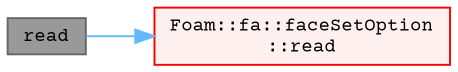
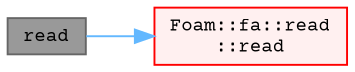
node "Foam::fa::faceSetOption ::read": label "Foam::fa::faceSetOption ::read" -> "Foam::fa::read ::read"
